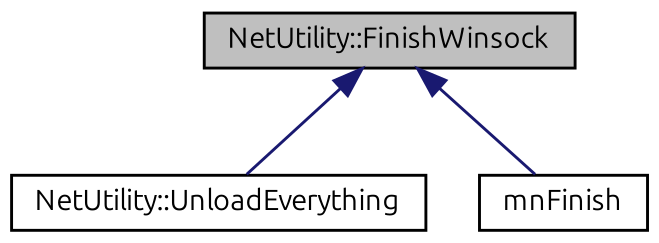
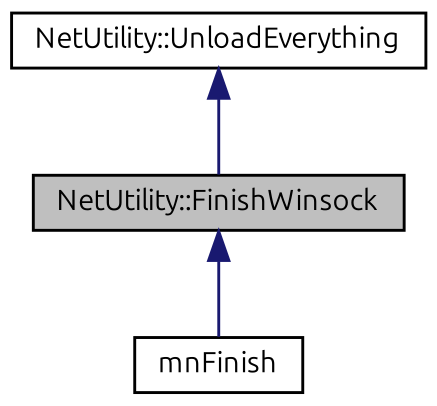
edge "NetUtility::UnloadEverything" -> "NetUtility::FinishWinsock": reversed
